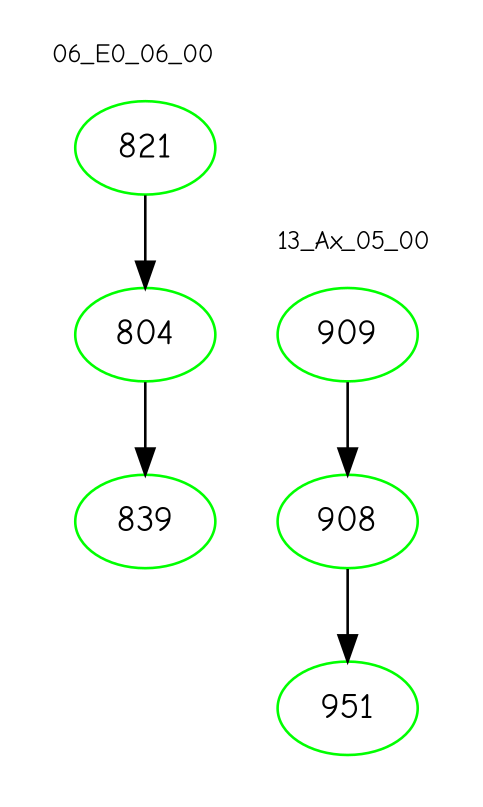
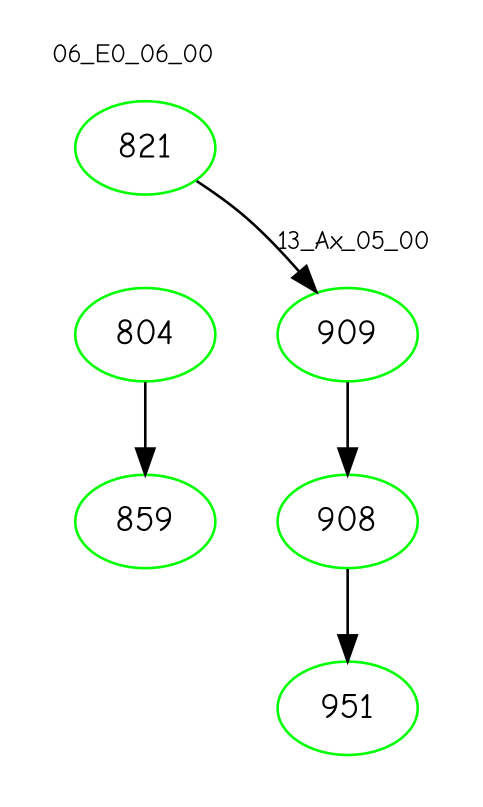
edge "821" -> "804": now "821" -> "909"
node "839": label "839" -> "859"
